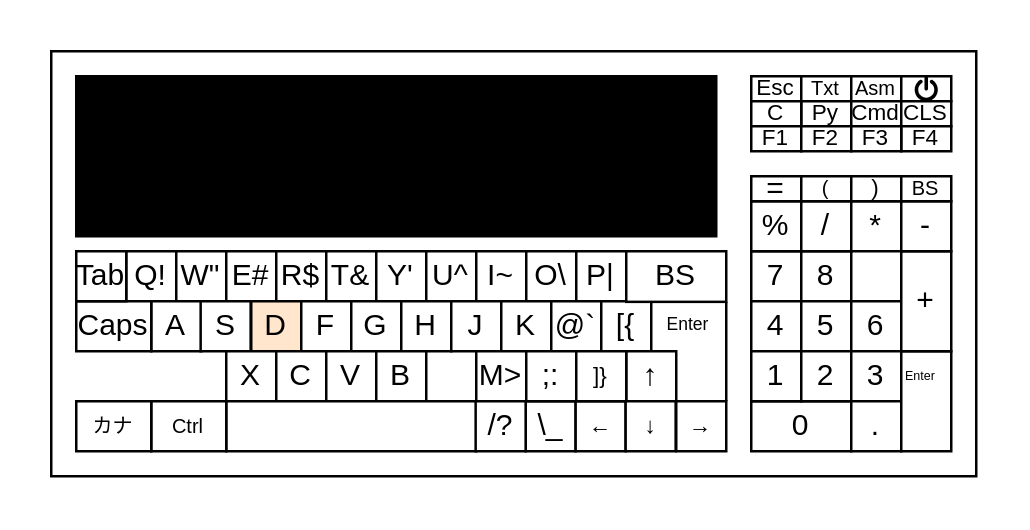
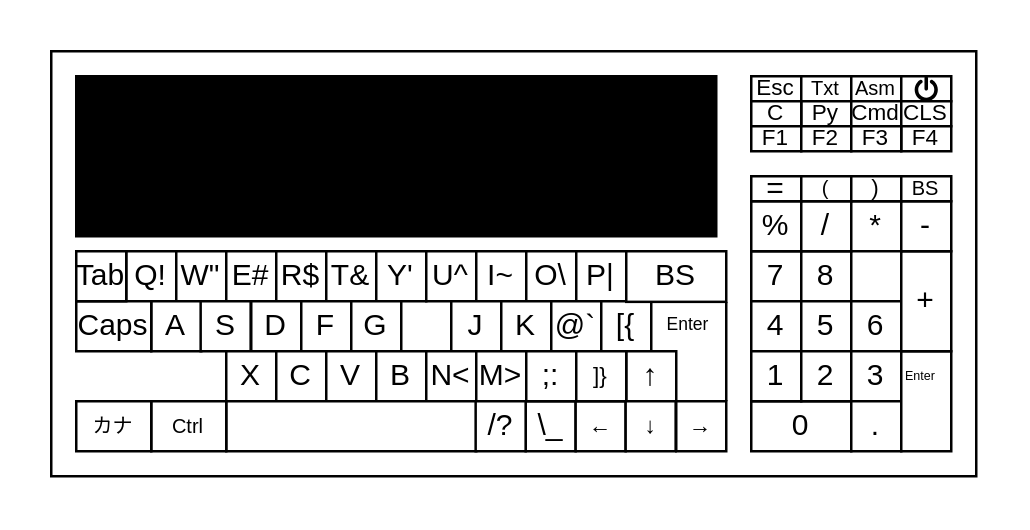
node "D": fillcolor #ffe6cc -> #ffffff
node "H": removed
node "N<": added
